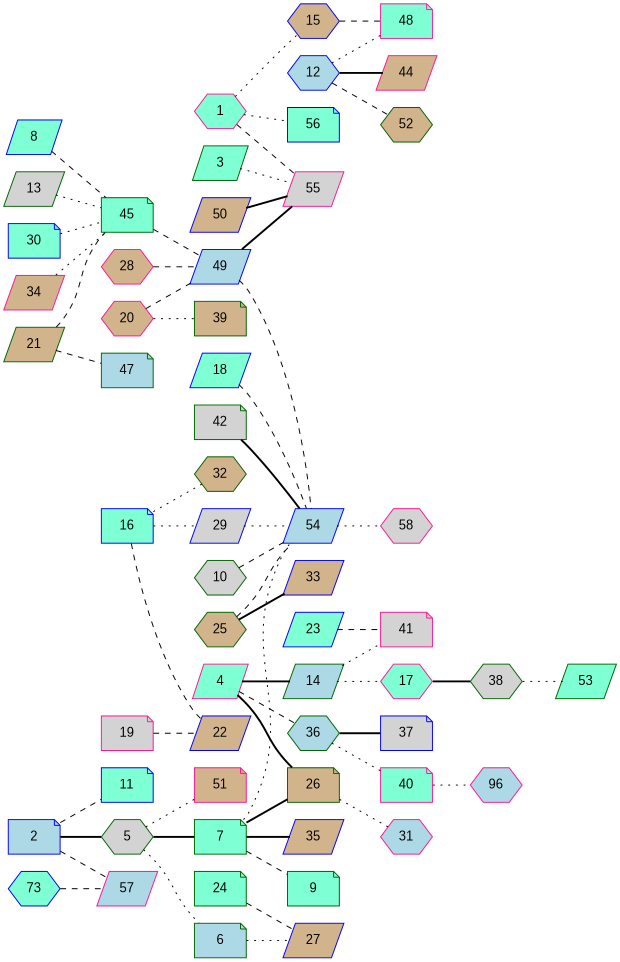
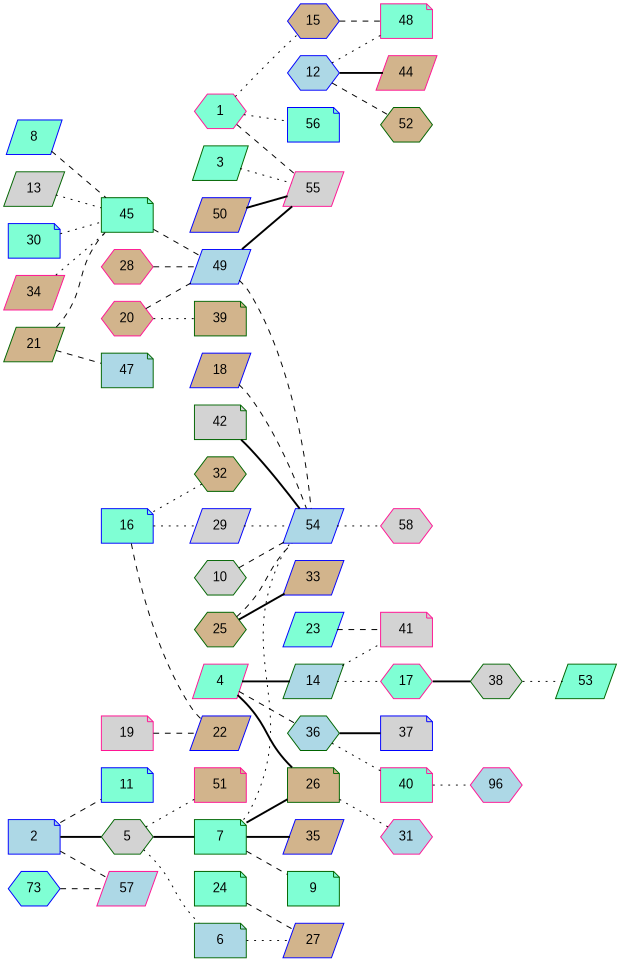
node "18": fillcolor aquamarine -> tan
